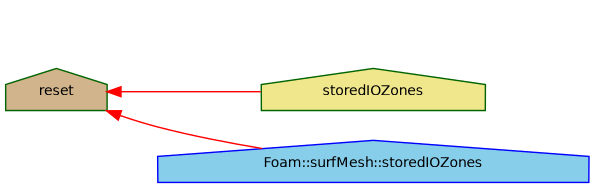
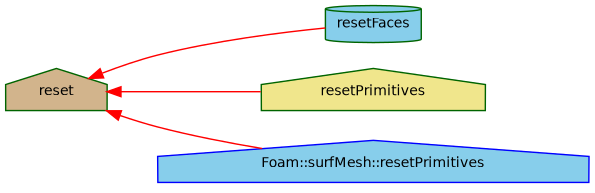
node "resetFaces": added
node "storedIOZones": label "storedIOZones" -> "resetPrimitives"
node "Foam::surfMesh::storedIOZones": label "Foam::surfMesh::storedIOZones" -> "Foam::surfMesh::resetPrimitives"
